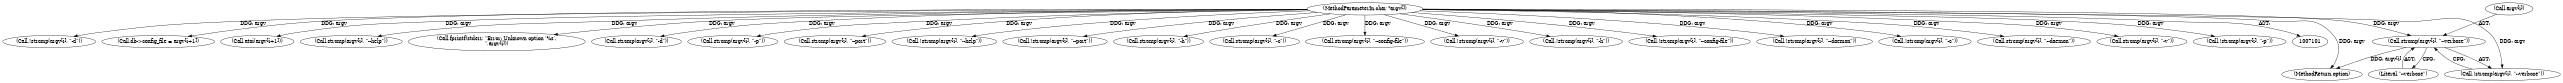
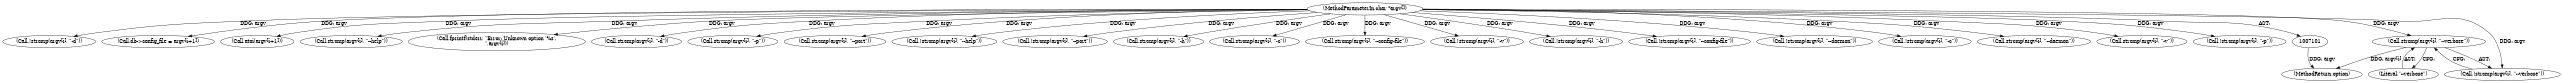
node "(Call,argv[i])": removed
edge "(MethodParameterIn,char *argv[])" -> "(MethodReturn,option)": now "1007101" -> "(MethodReturn,option)"
